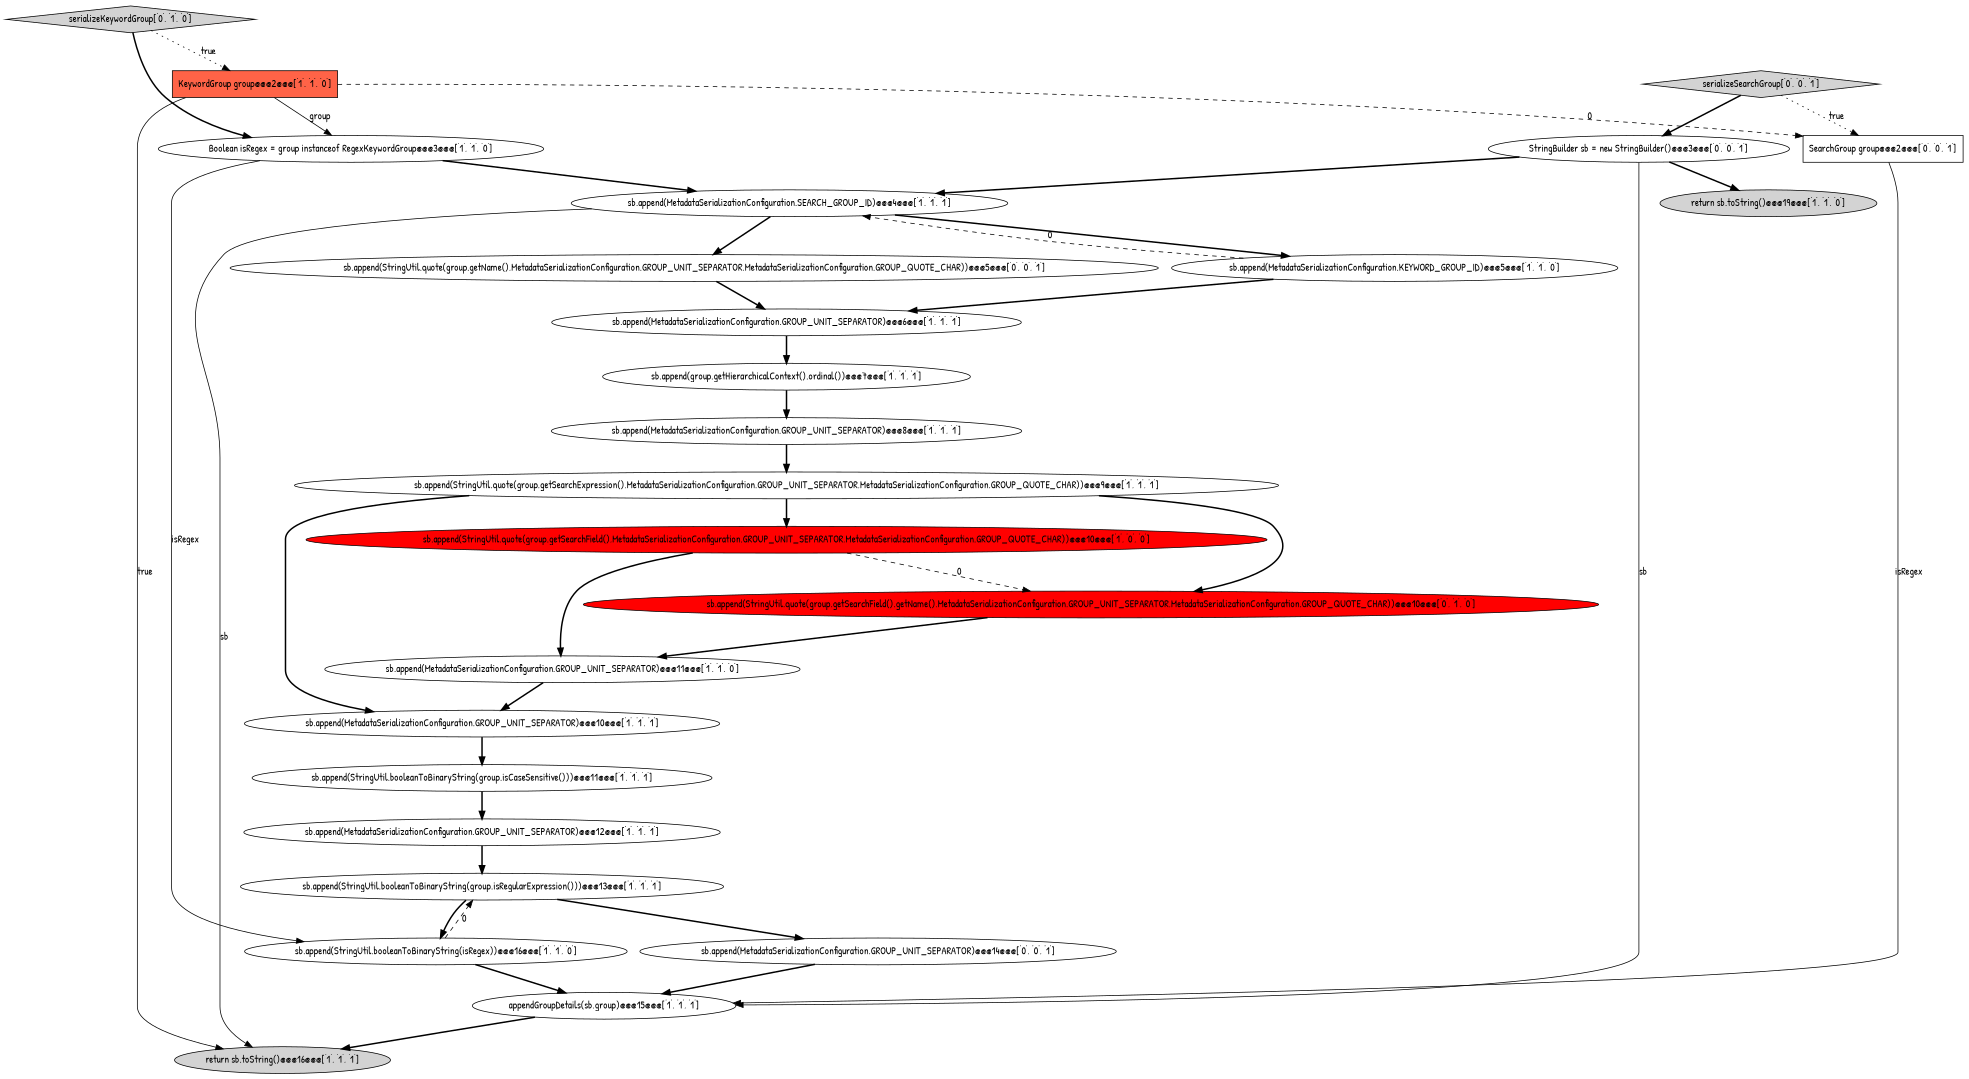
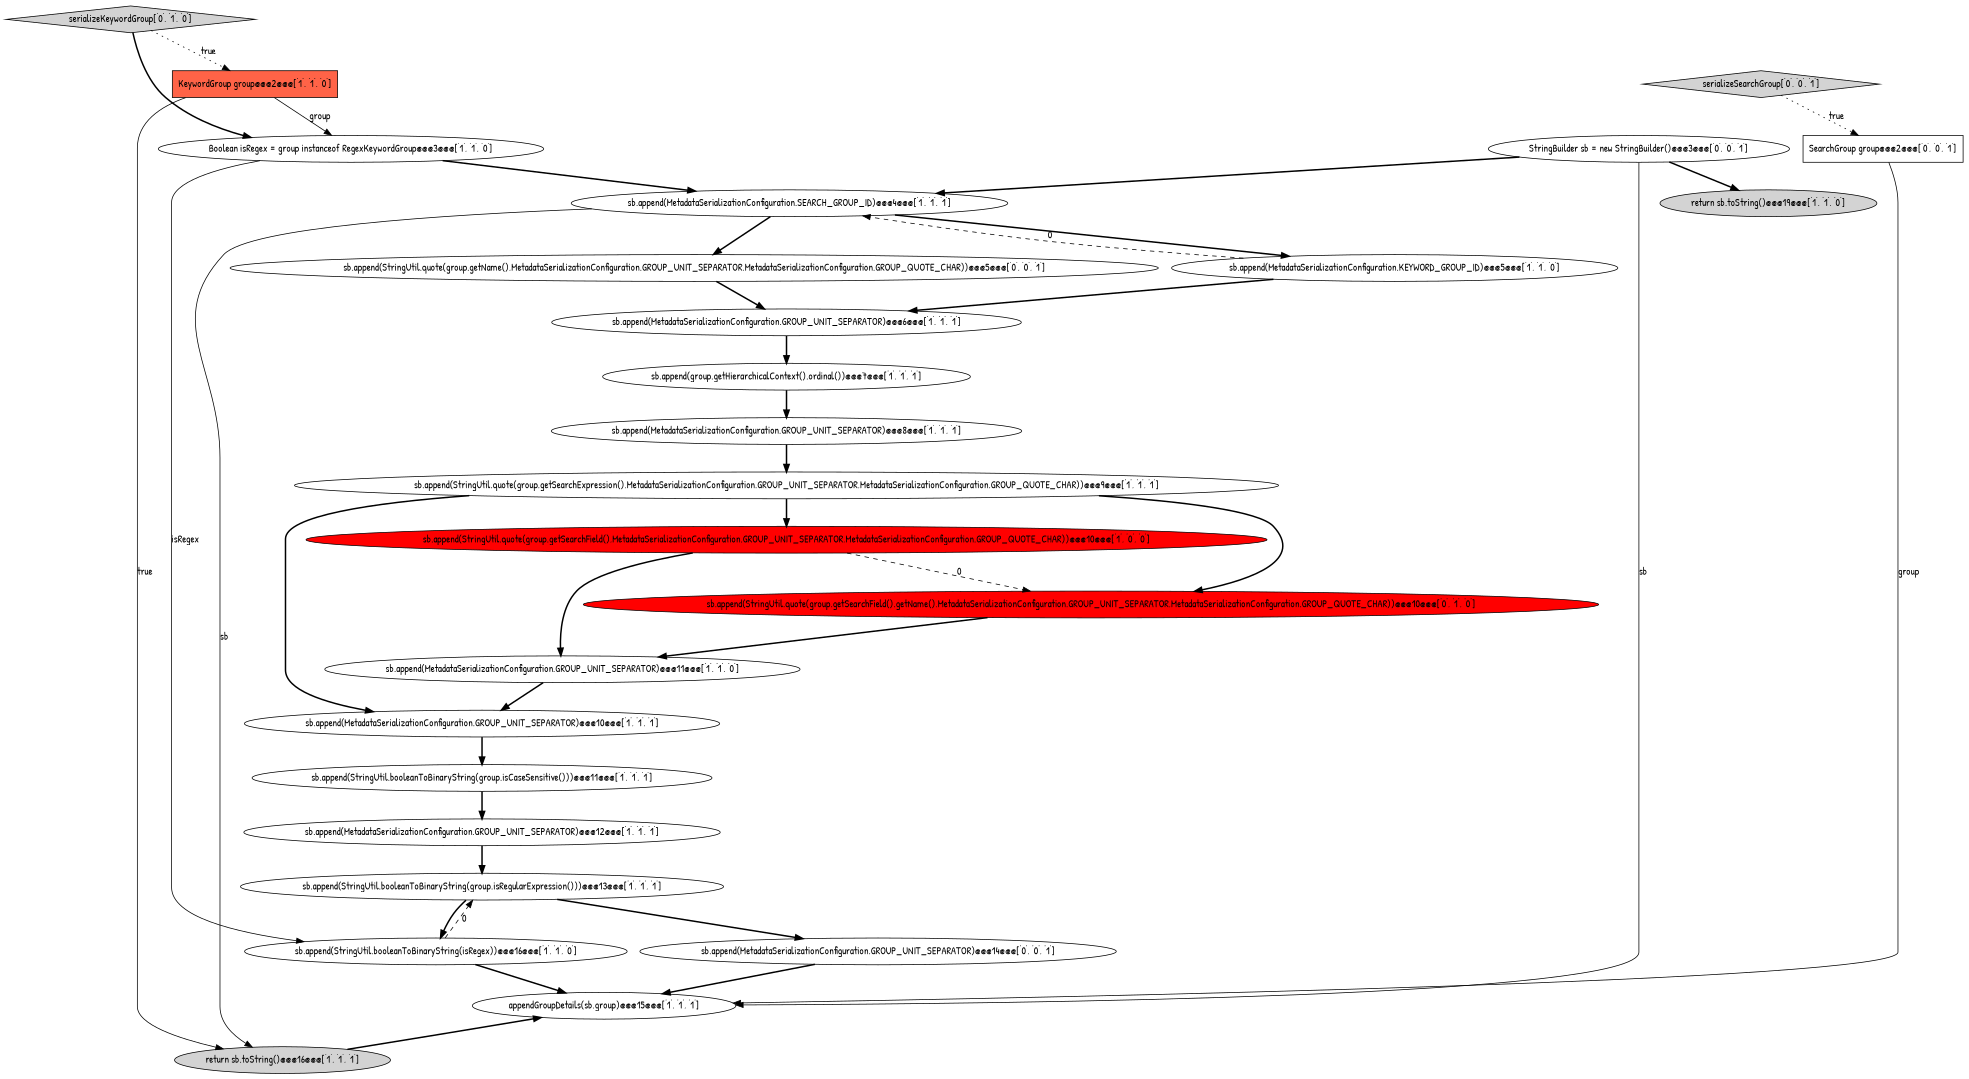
edge "KeywordGroup group@@@2@@@['1', '1', '0']" -> "SearchGroup group@@@2@@@['0', '0', '1']": removed, label "0"
edge "serializeSearchGroup['0', '0', '1']" -> "StringBuilder sb = new StringBuilder()@@@3@@@['0', '0', '1']": removed
edge "SearchGroup group@@@2@@@['0', '0', '1']" -> "appendGroupDetails(sb,group)@@@15@@@['1', '1', '1']": label "isRegex" -> "group"
edge "appendGroupDetails(sb,group)@@@15@@@['1', '1', '1']" -> "return sb.toString()@@@16@@@['1', '1', '1']": reversed
